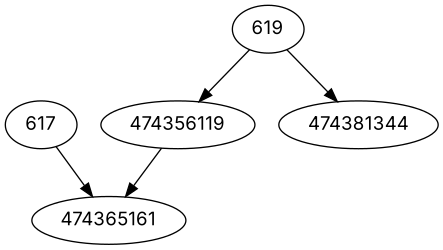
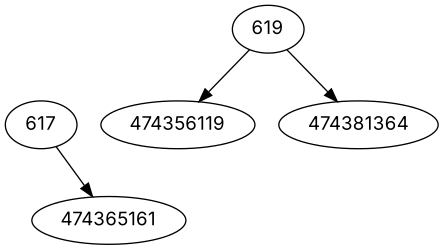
node "474381344": label "474381344" -> "474381364"
edge "474356119" -> "474365161": removed
